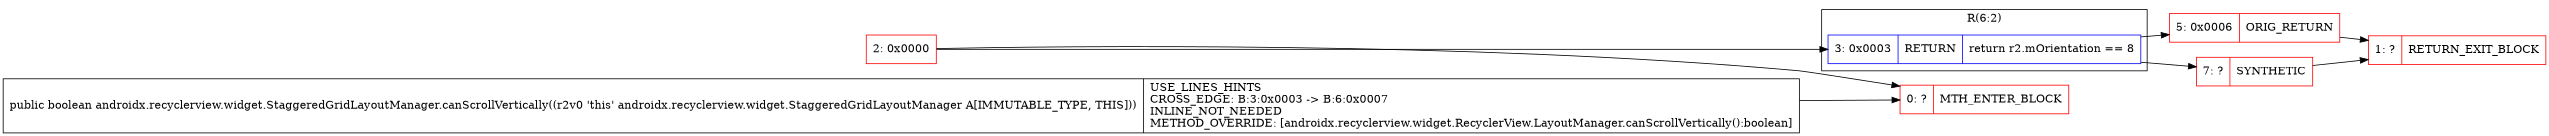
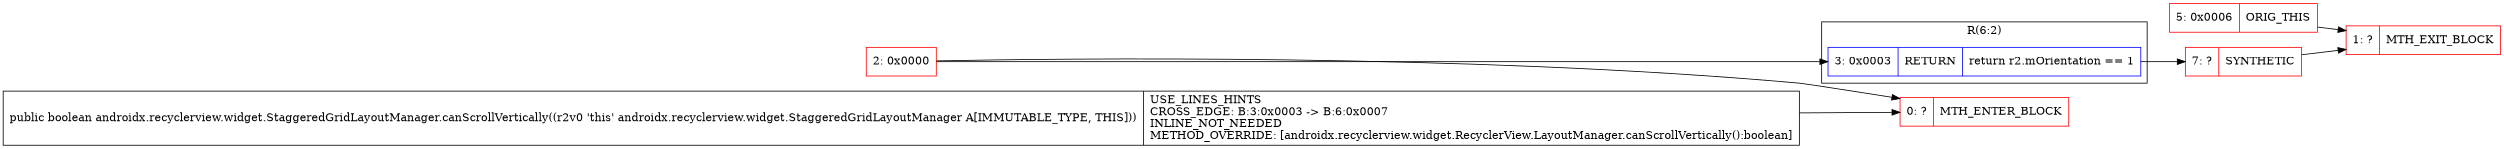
node "5: 0x0006": text "ORIG_RETURN" -> "ORIG_THIS"
edge "3: 0x0003" -> "5: 0x0006": removed
node "3: 0x0003": text "return r2.mOrientation == 8" -> "return r2.mOrientation == 1"
node "1: ?": text "RETURN_EXIT_BLOCK" -> "MTH_EXIT_BLOCK"
